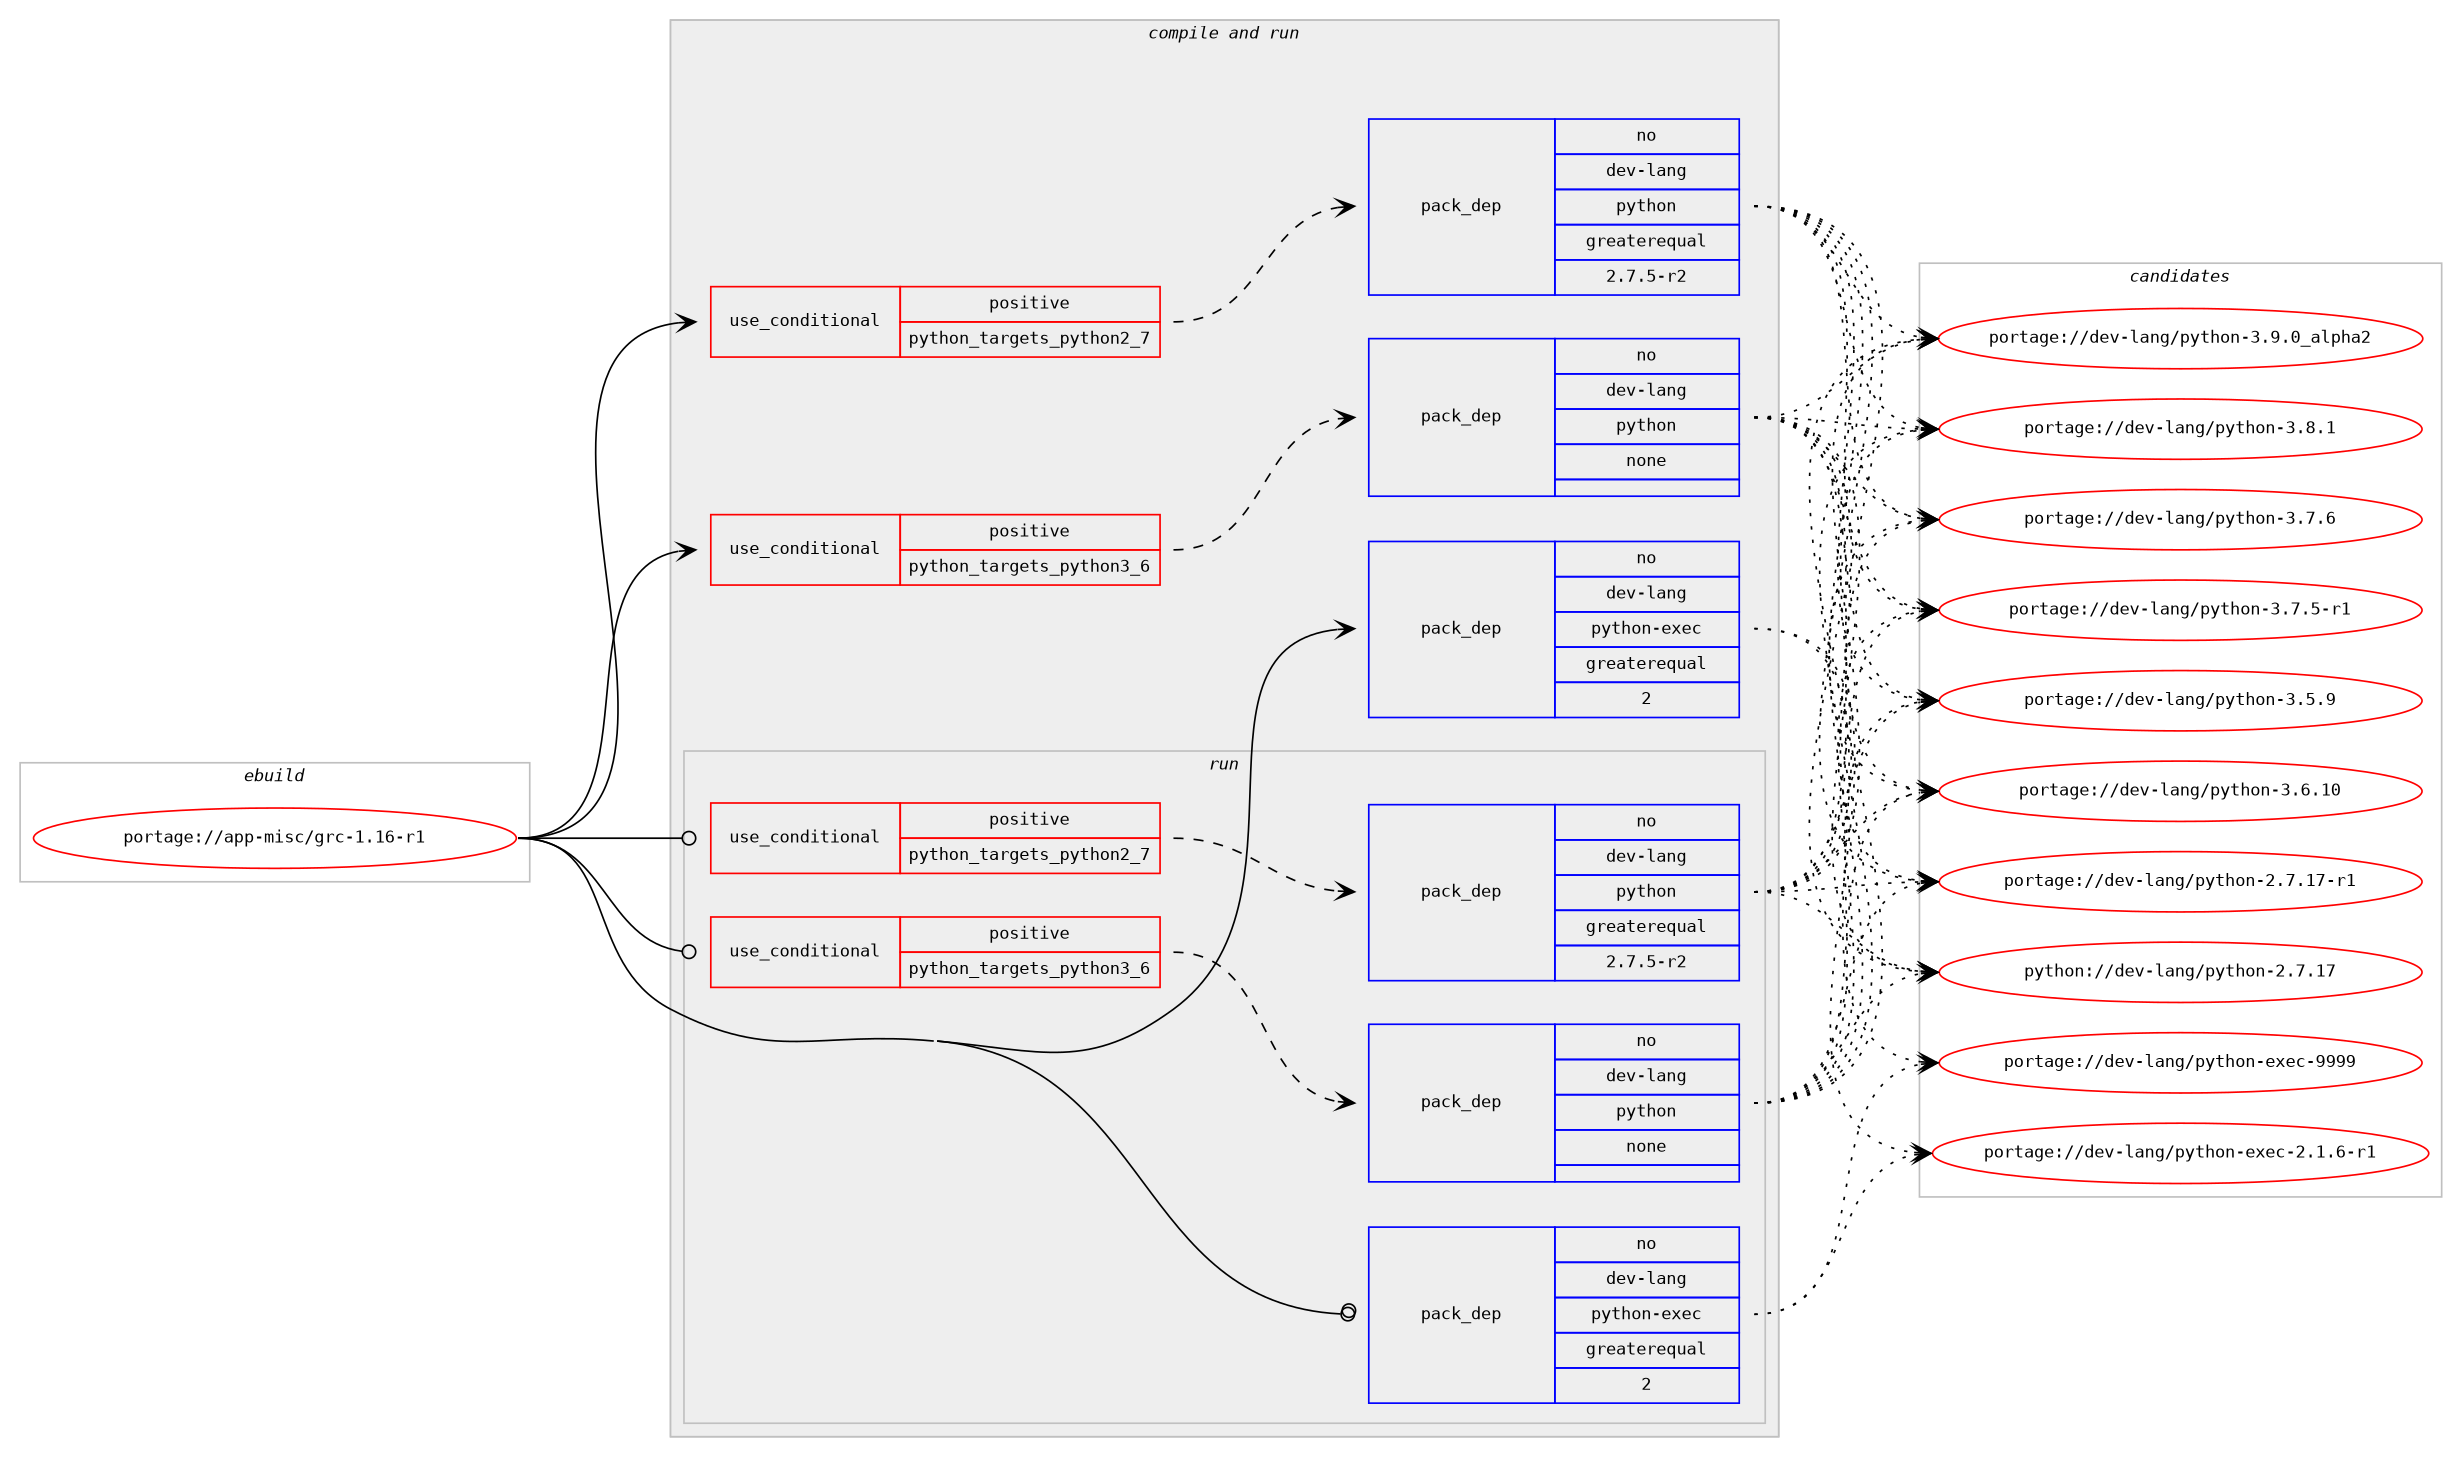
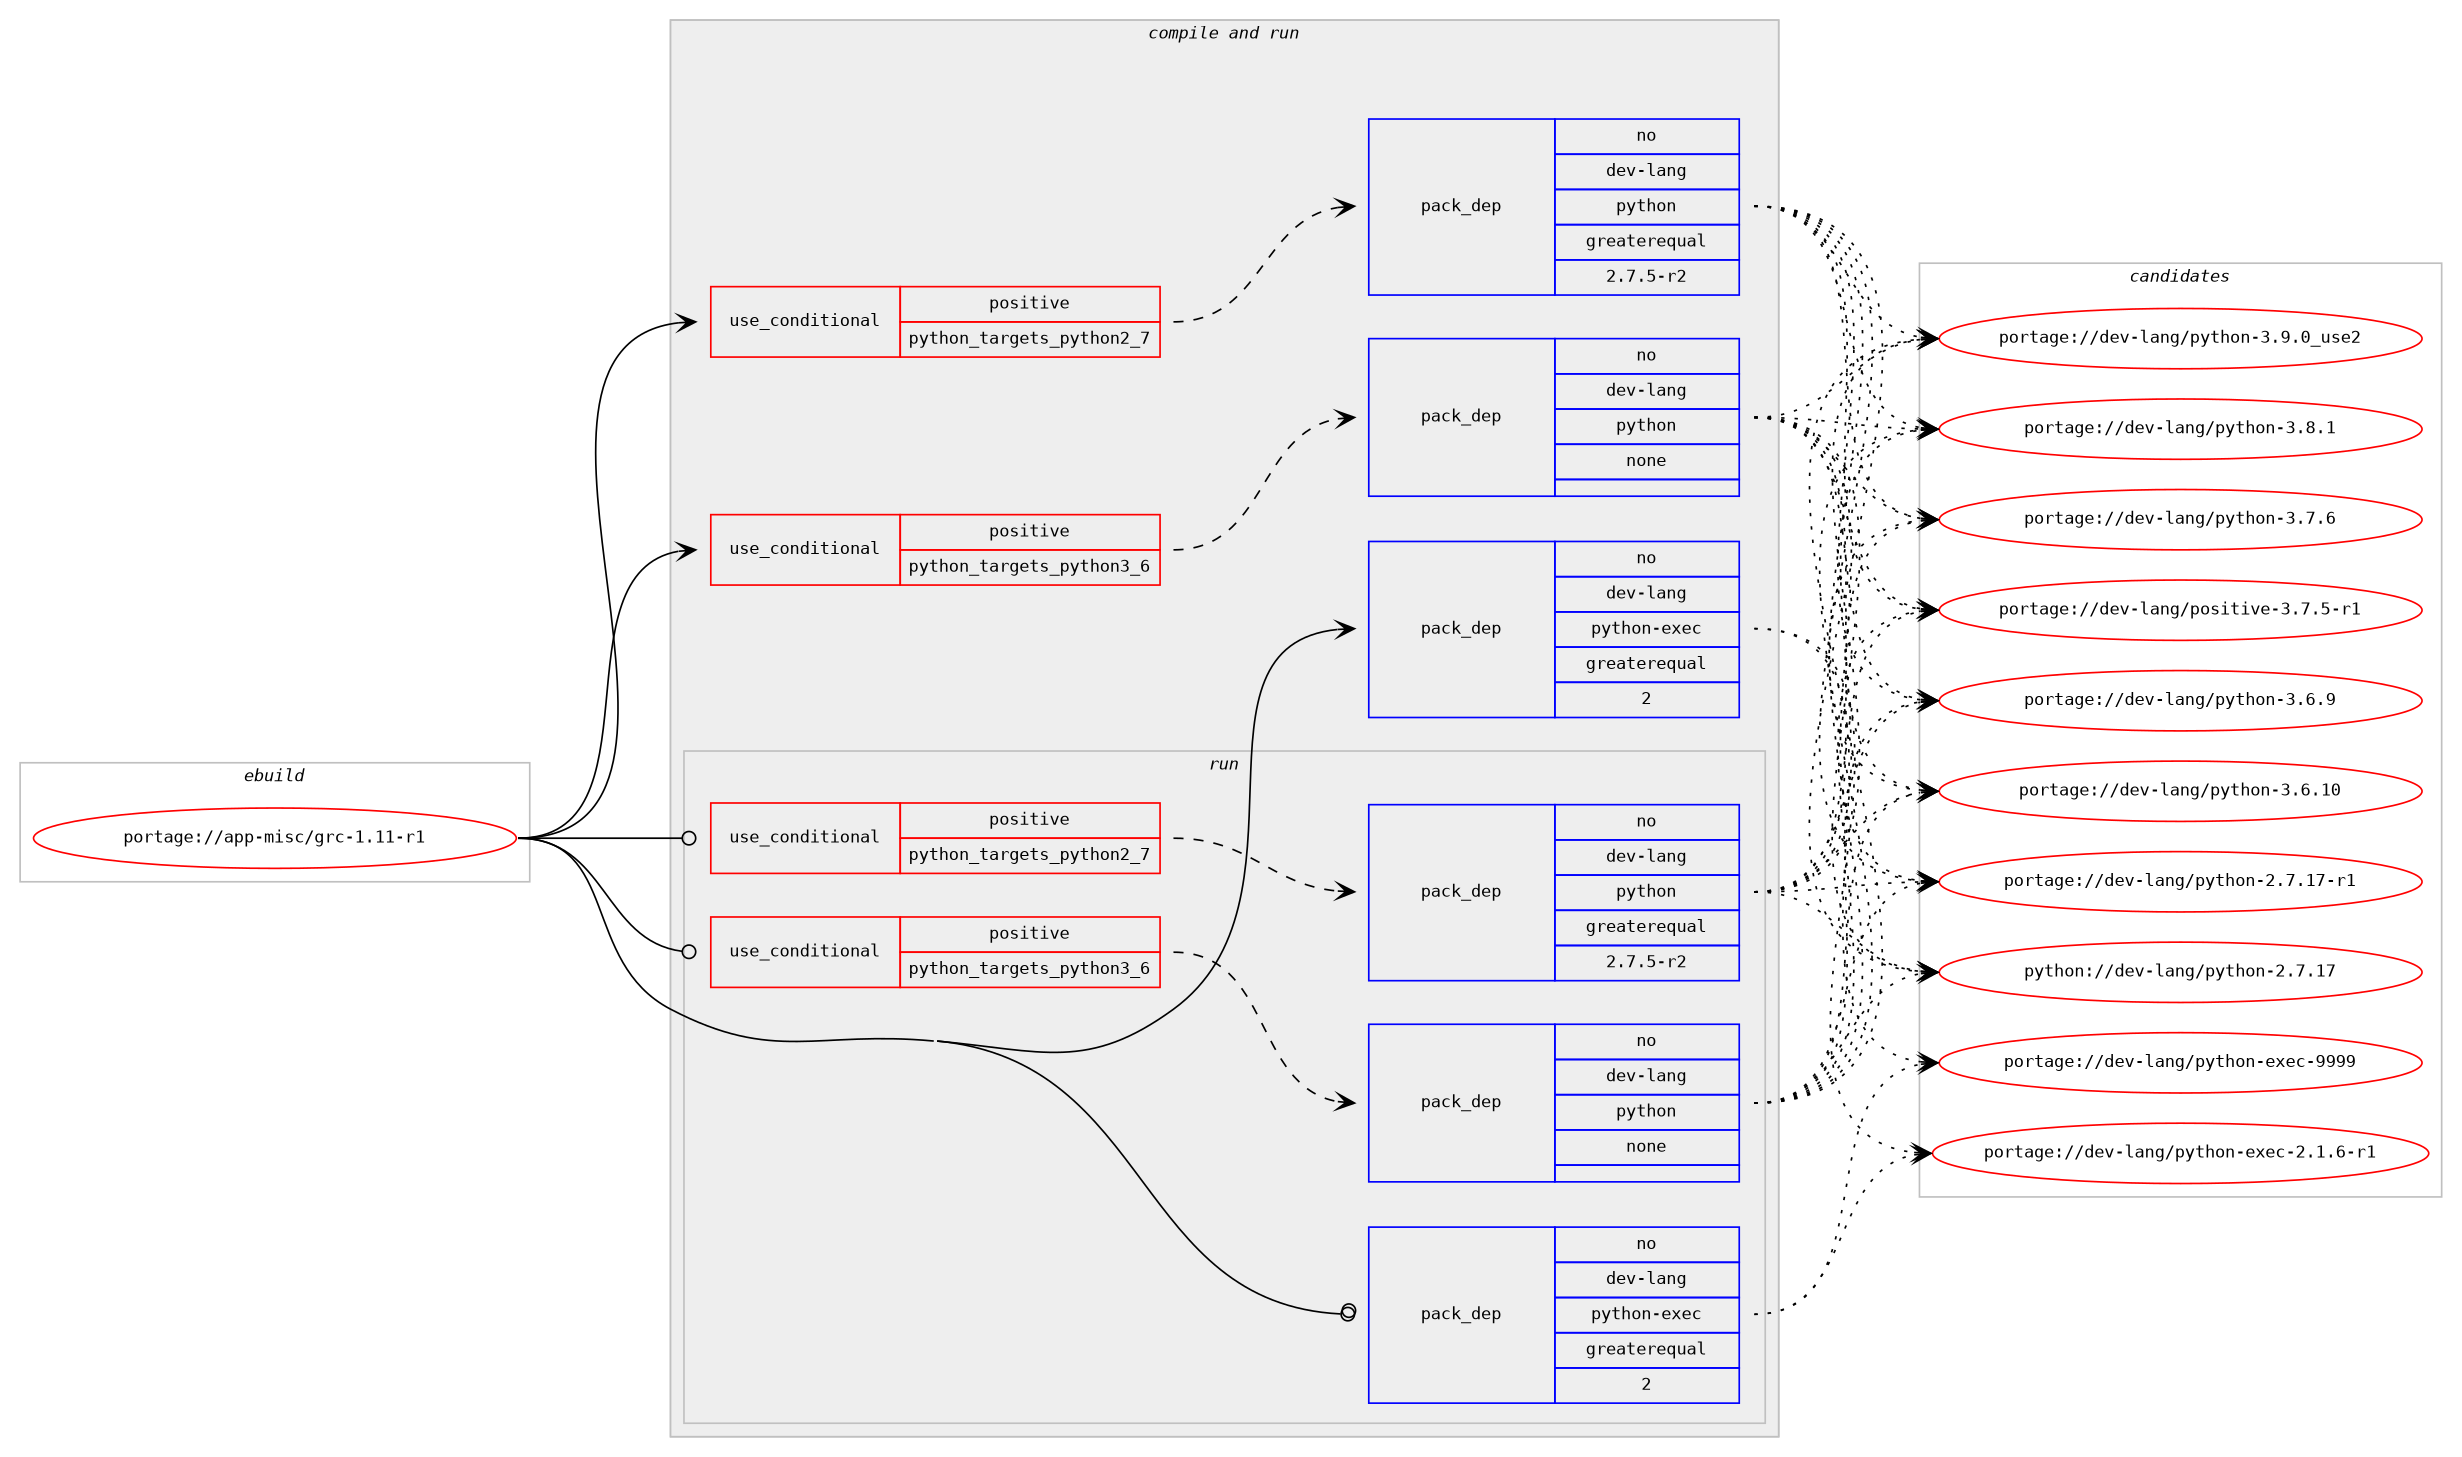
node "portage://dev-lang/python-3.9.0_alpha2": label "portage://dev-lang/python-3.9.0_alpha2" -> "portage://dev-lang/python-3.9.0_use2"
node "portage://dev-lang/python-3.7.5-r1": label "portage://dev-lang/python-3.7.5-r1" -> "portage://dev-lang/positive-3.7.5-r1"
node "portage://dev-lang/python-3.5.9": label "portage://dev-lang/python-3.5.9" -> "portage://dev-lang/python-3.6.9"
node "portage://app-misc/grc-1.16-r1": label "portage://app-misc/grc-1.16-r1" -> "portage://app-misc/grc-1.11-r1"
